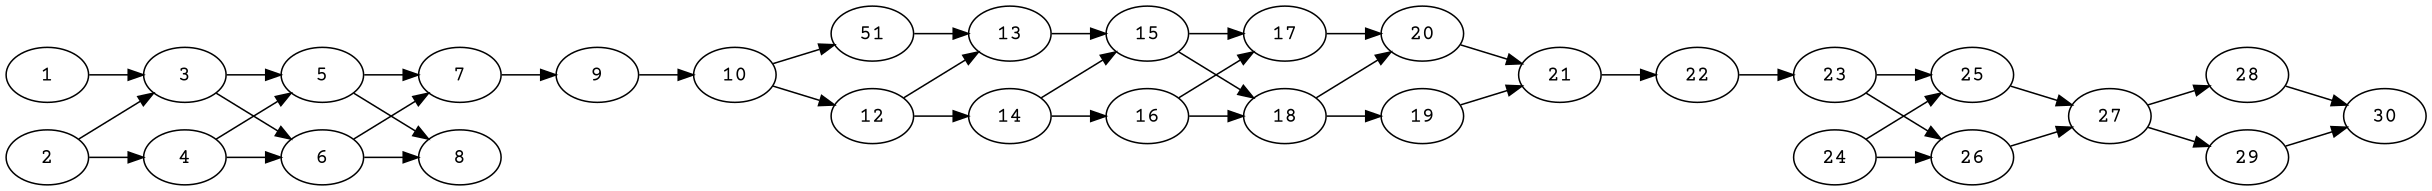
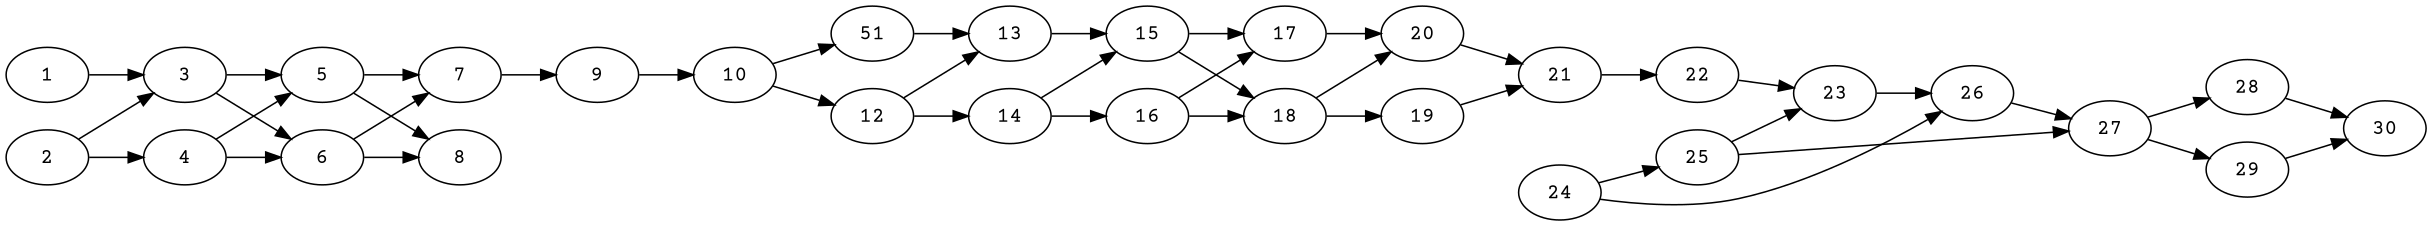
edge "23" -> "25": reversed
